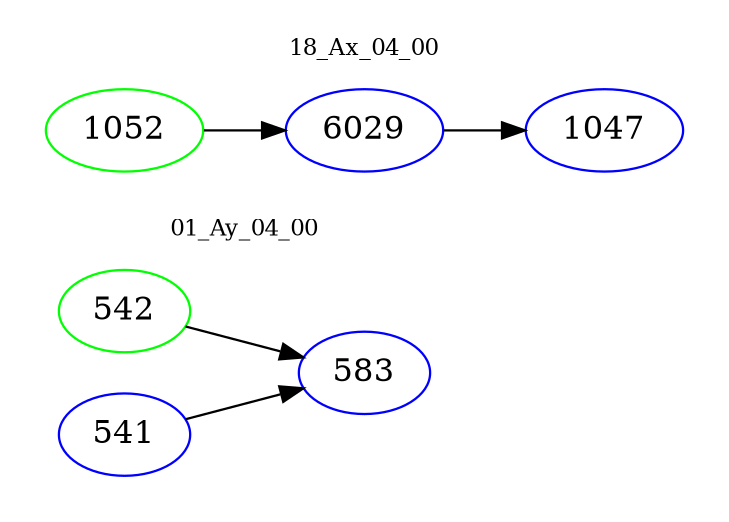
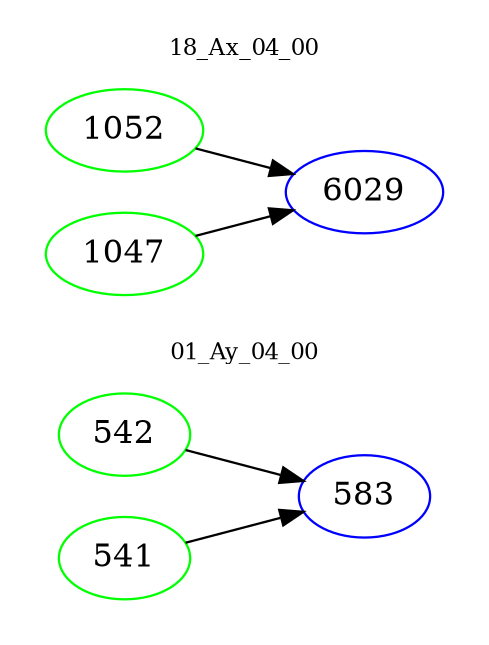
edge "6029" -> "1047": reversed
node "1047": color blue -> green
node "541": color blue -> green
